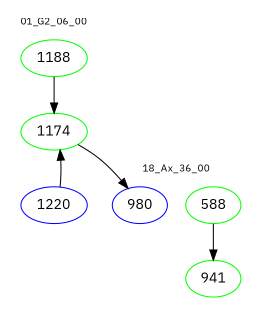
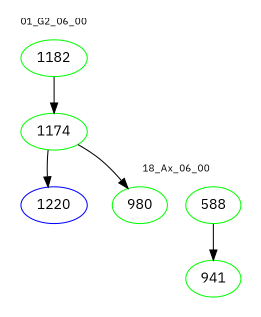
node "1188": label "1188" -> "1182"
cluster "18_Ax_36_00": label "18_Ax_36_00" -> "18_Ax_06_00"
edge "1220" -> "1174": reversed
node "980": color blue -> green
